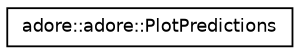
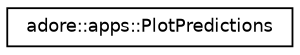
node "adore::adore::PlotPredictions": label "adore::adore::PlotPredictions" -> "adore::apps::PlotPredictions"
